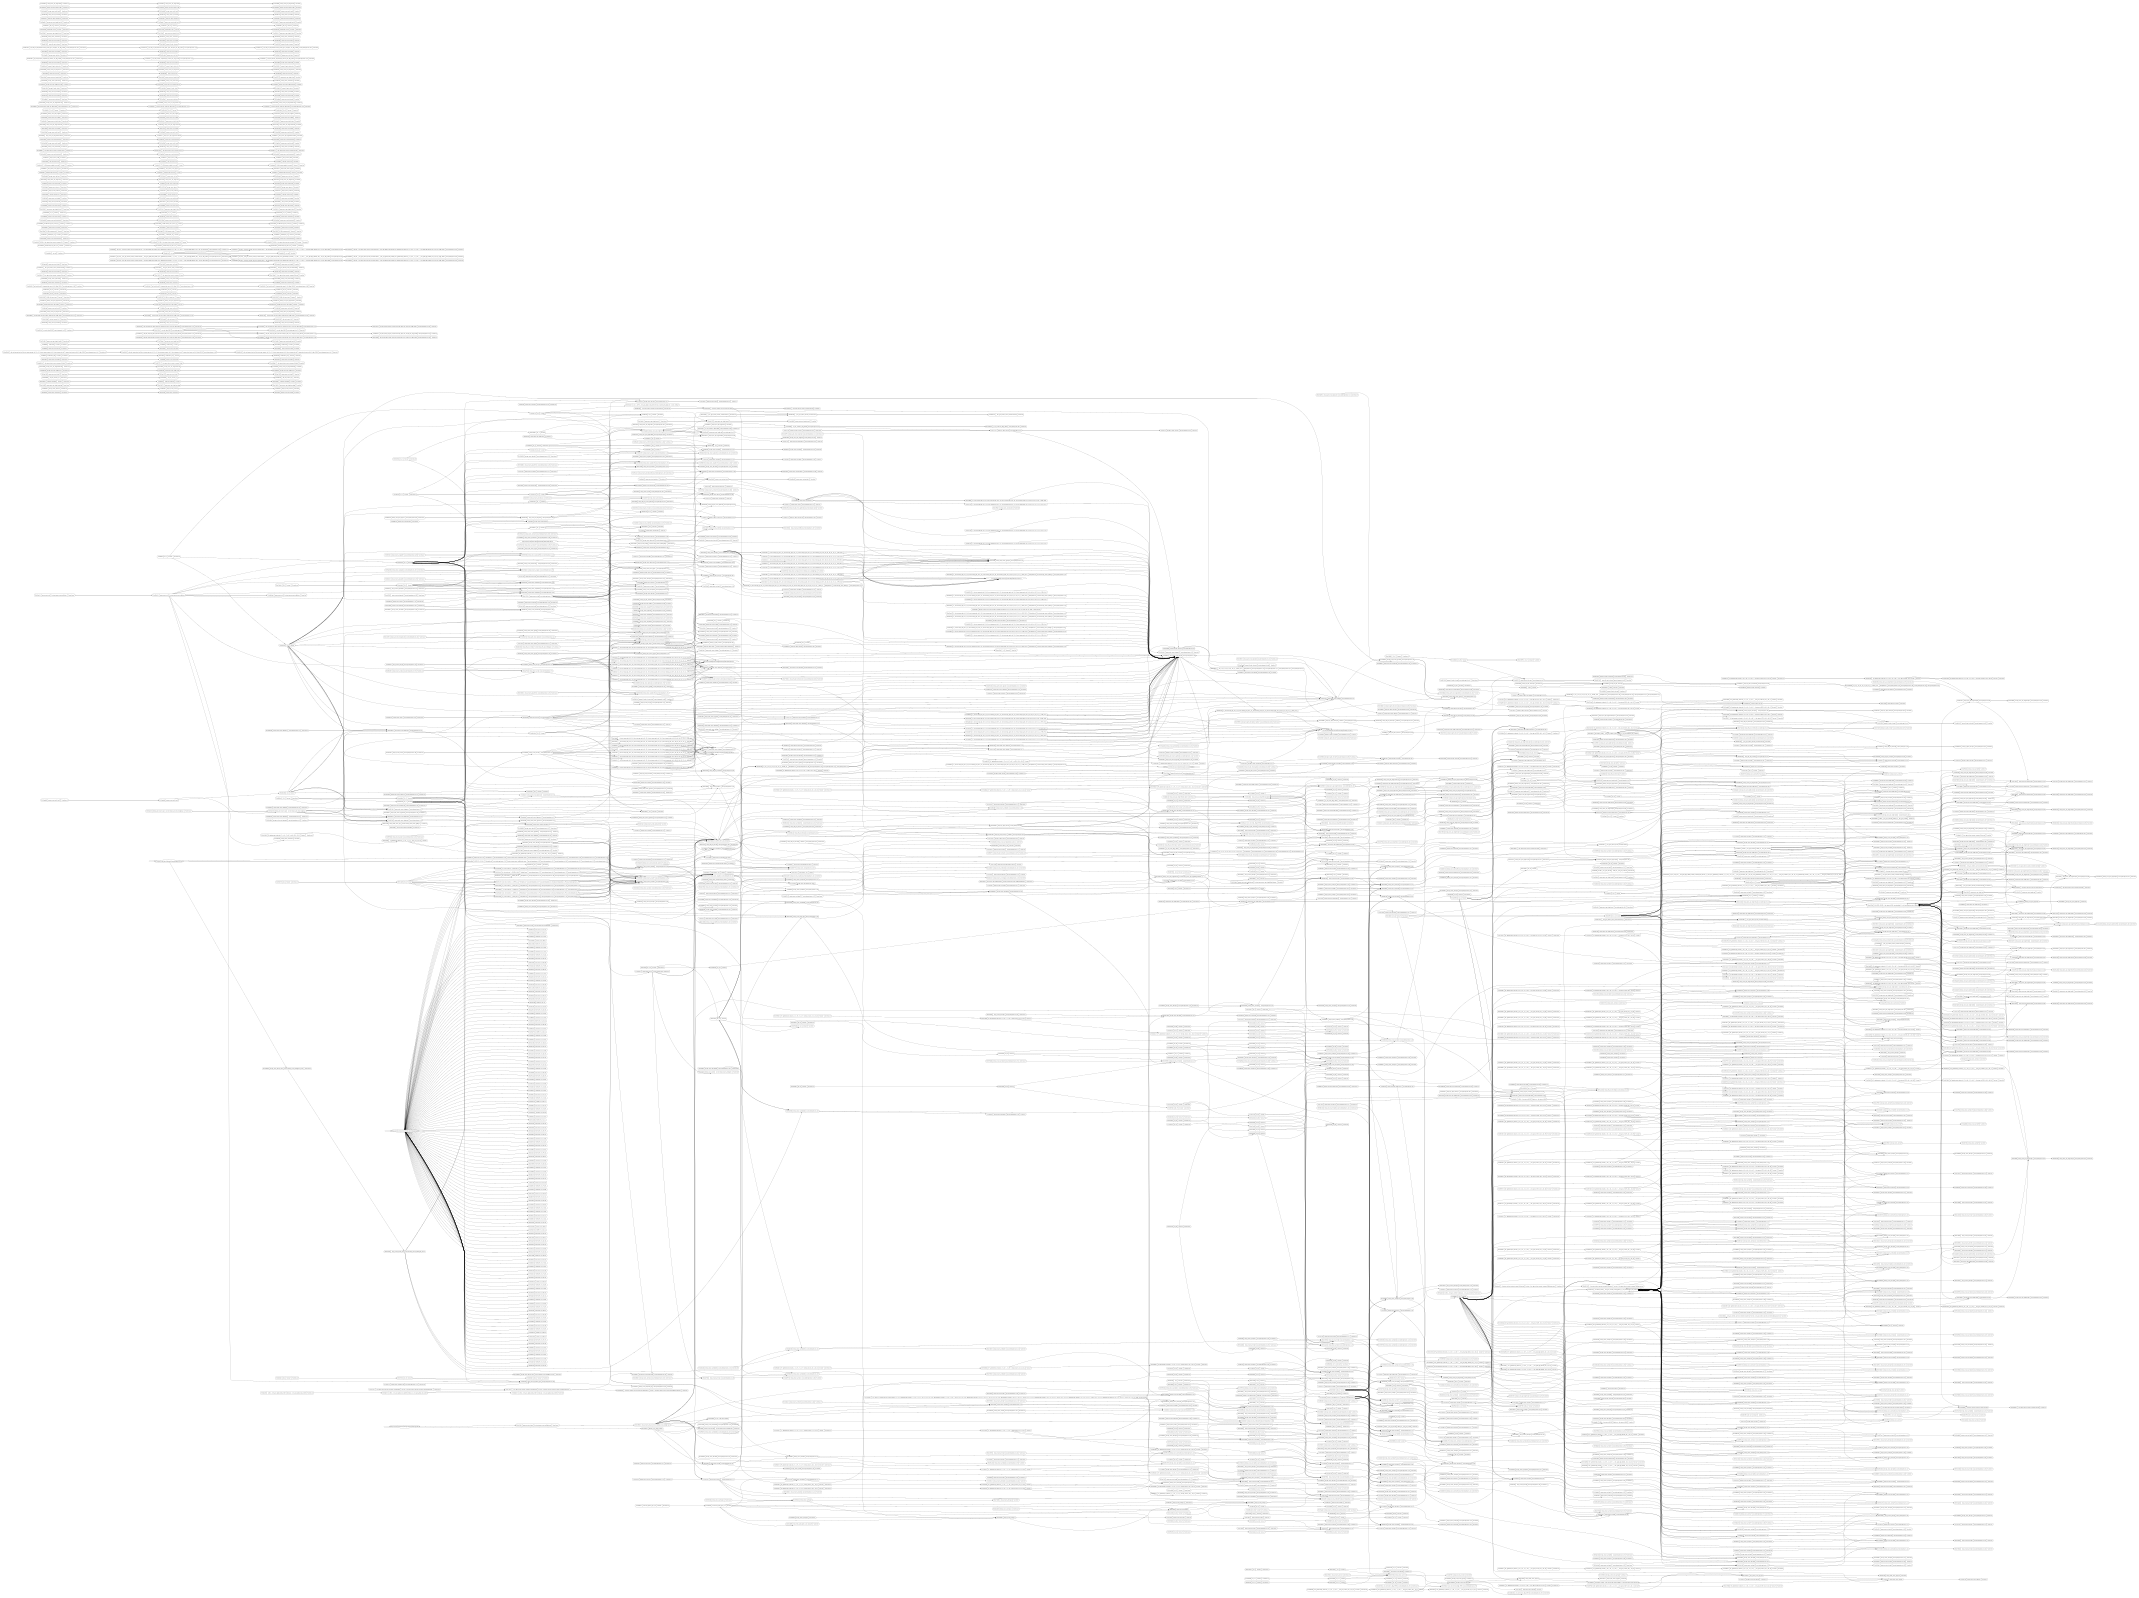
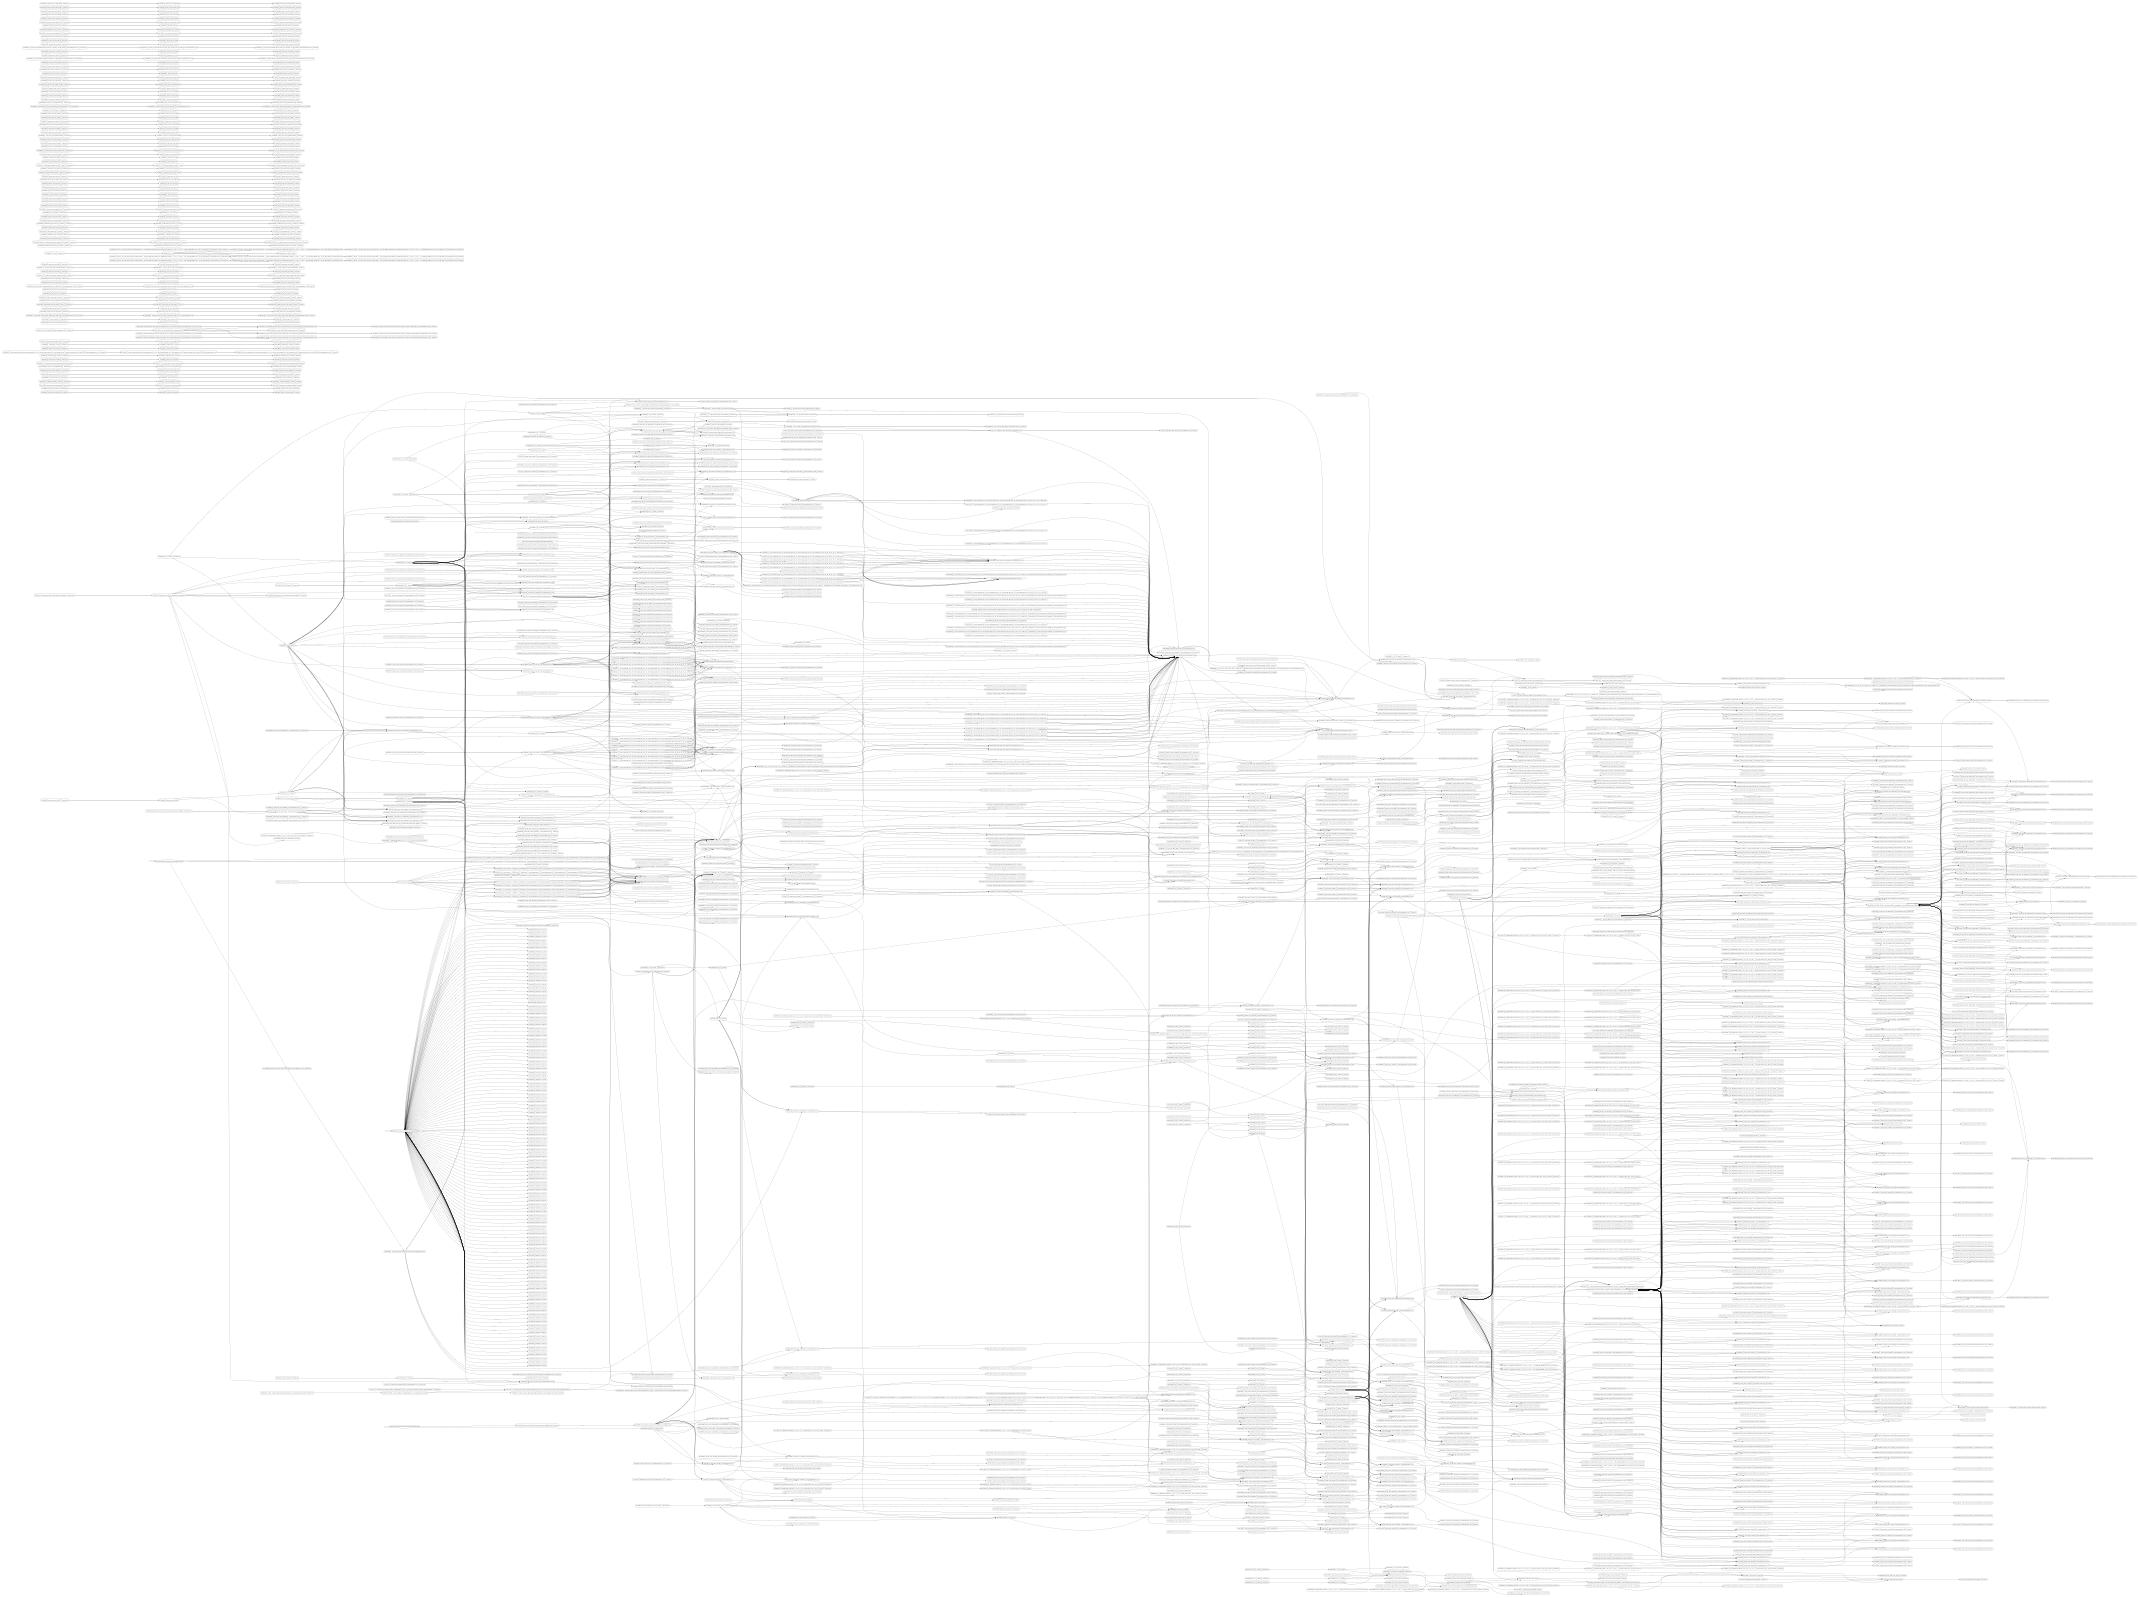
node "CE0x66da960": added
node "CE0x7ae1470": added
